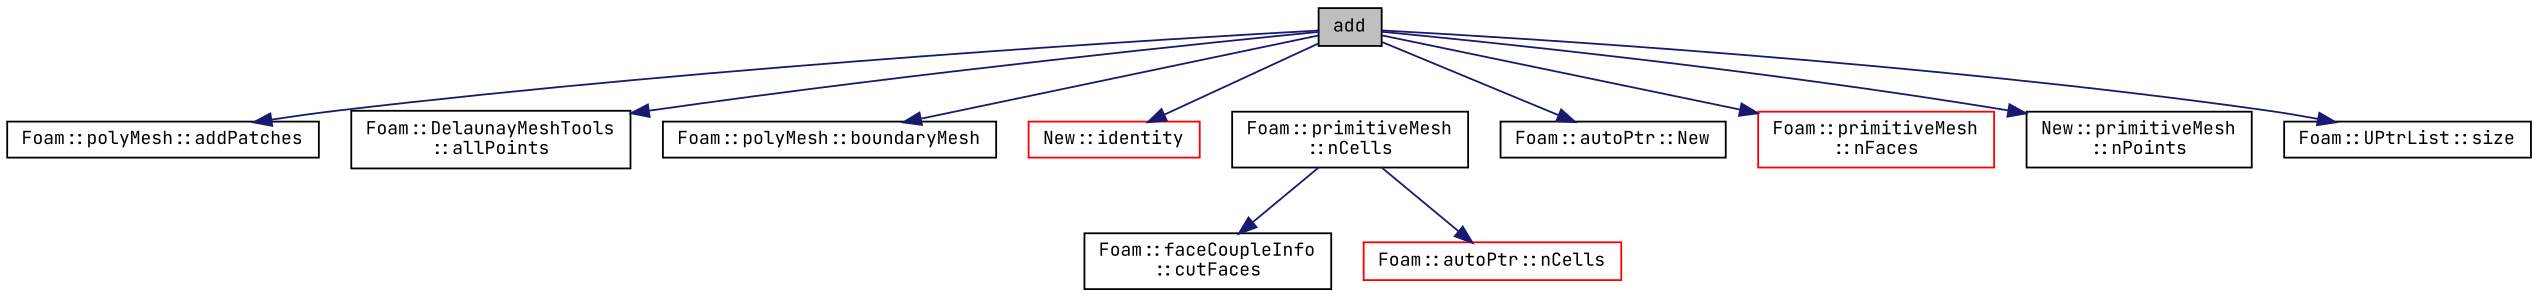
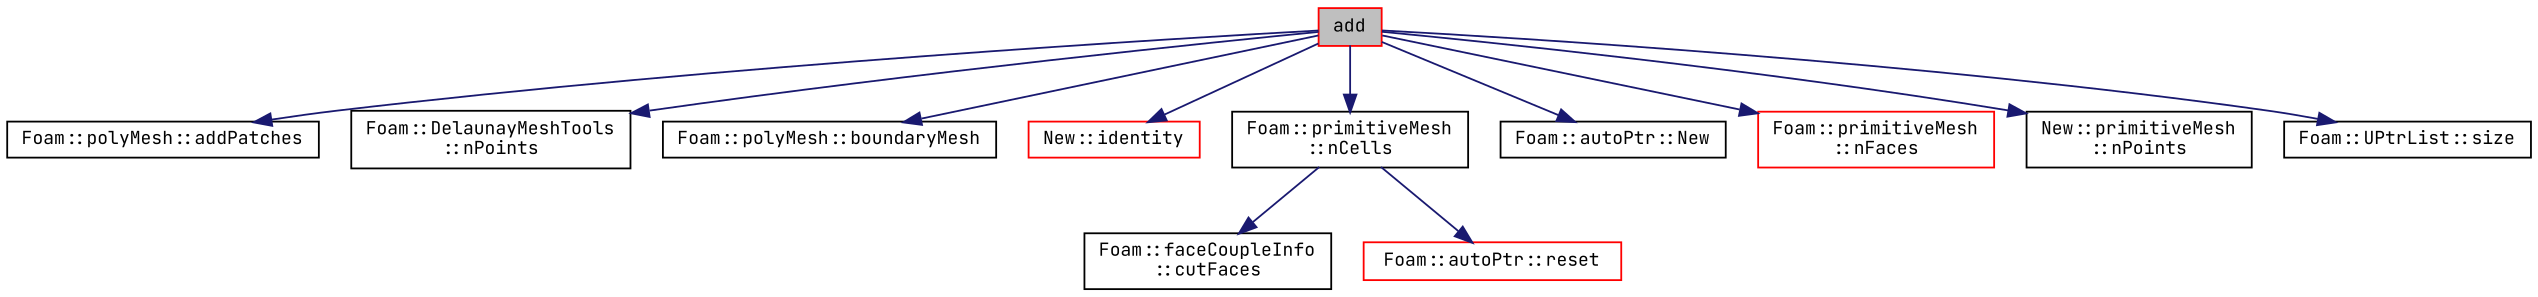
node "add": color black -> red
edge "add" -> "Foam::primitiveMesh ::nCells": added
node "Foam::DelaunayMeshTools ::allPoints": label "Foam::DelaunayMeshTools ::allPoints" -> "Foam::DelaunayMeshTools ::nPoints"
node "Foam::autoPtr::nCells": label "Foam::autoPtr::nCells" -> "Foam::autoPtr::reset"
